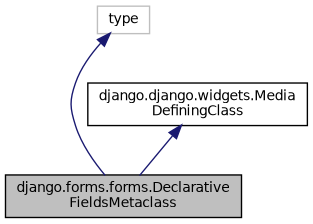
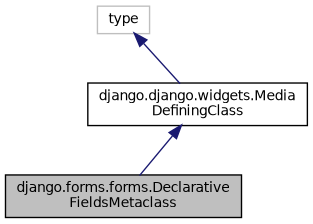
edge "django.forms.forms.Declarative FieldsMetaclass" -> "type": now "django.django.widgets.Media DefiningClass" -> "type"
